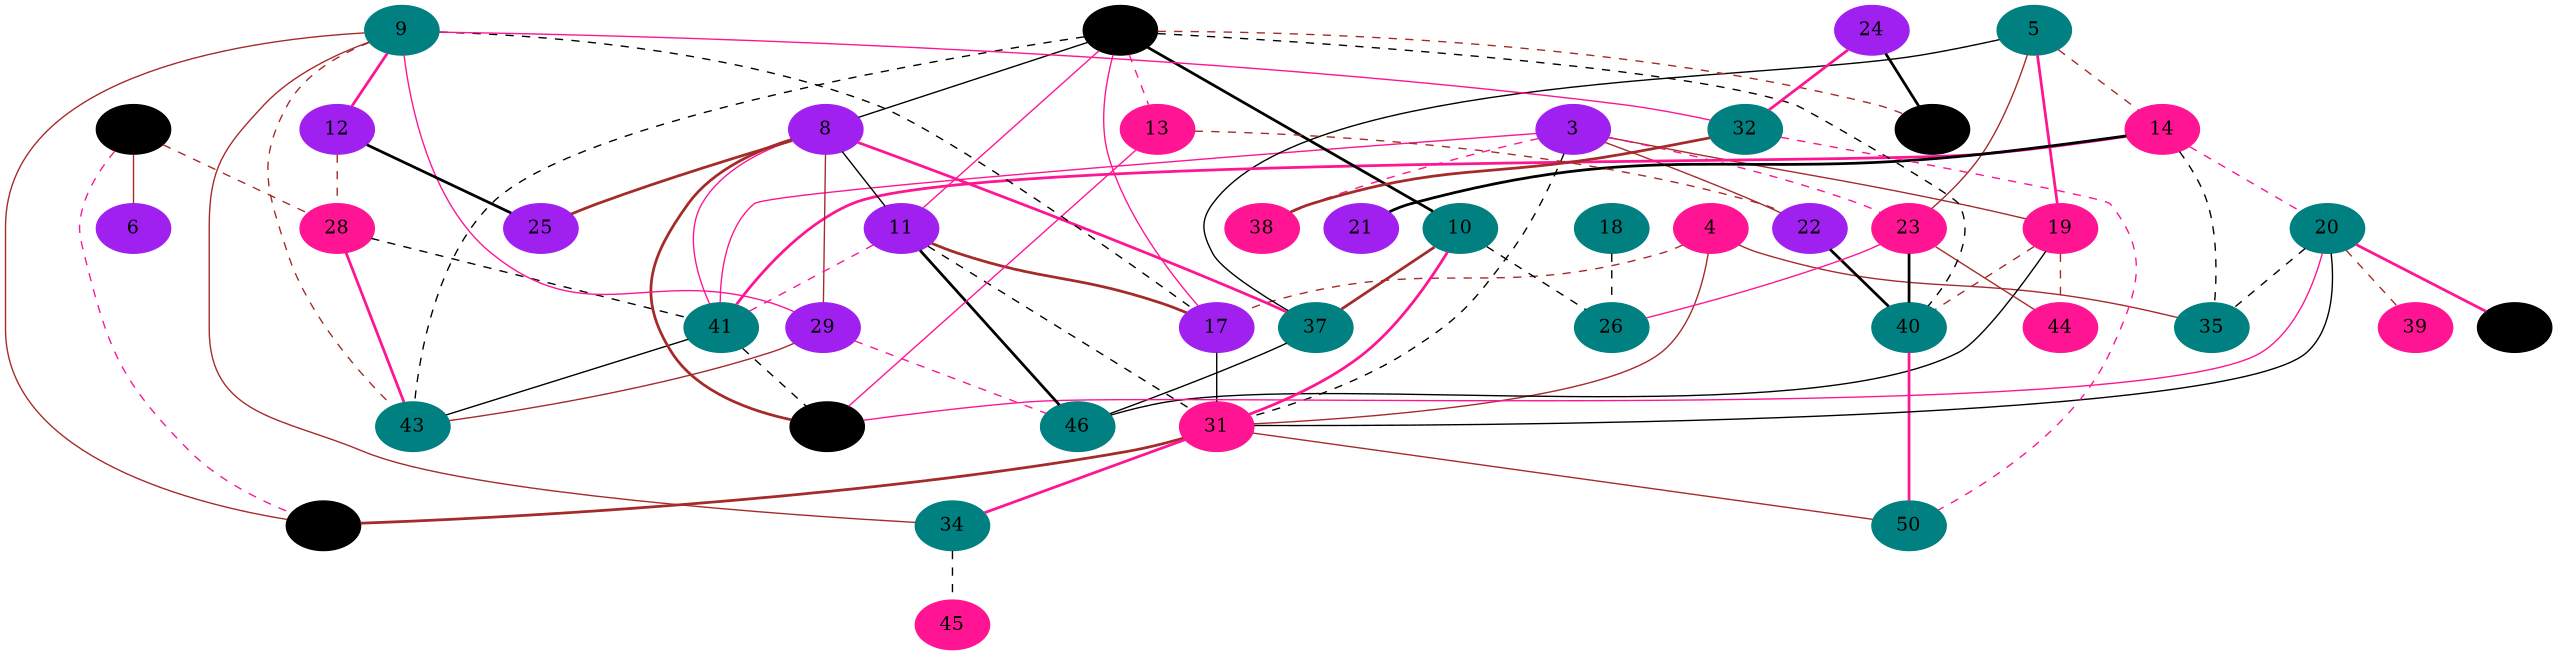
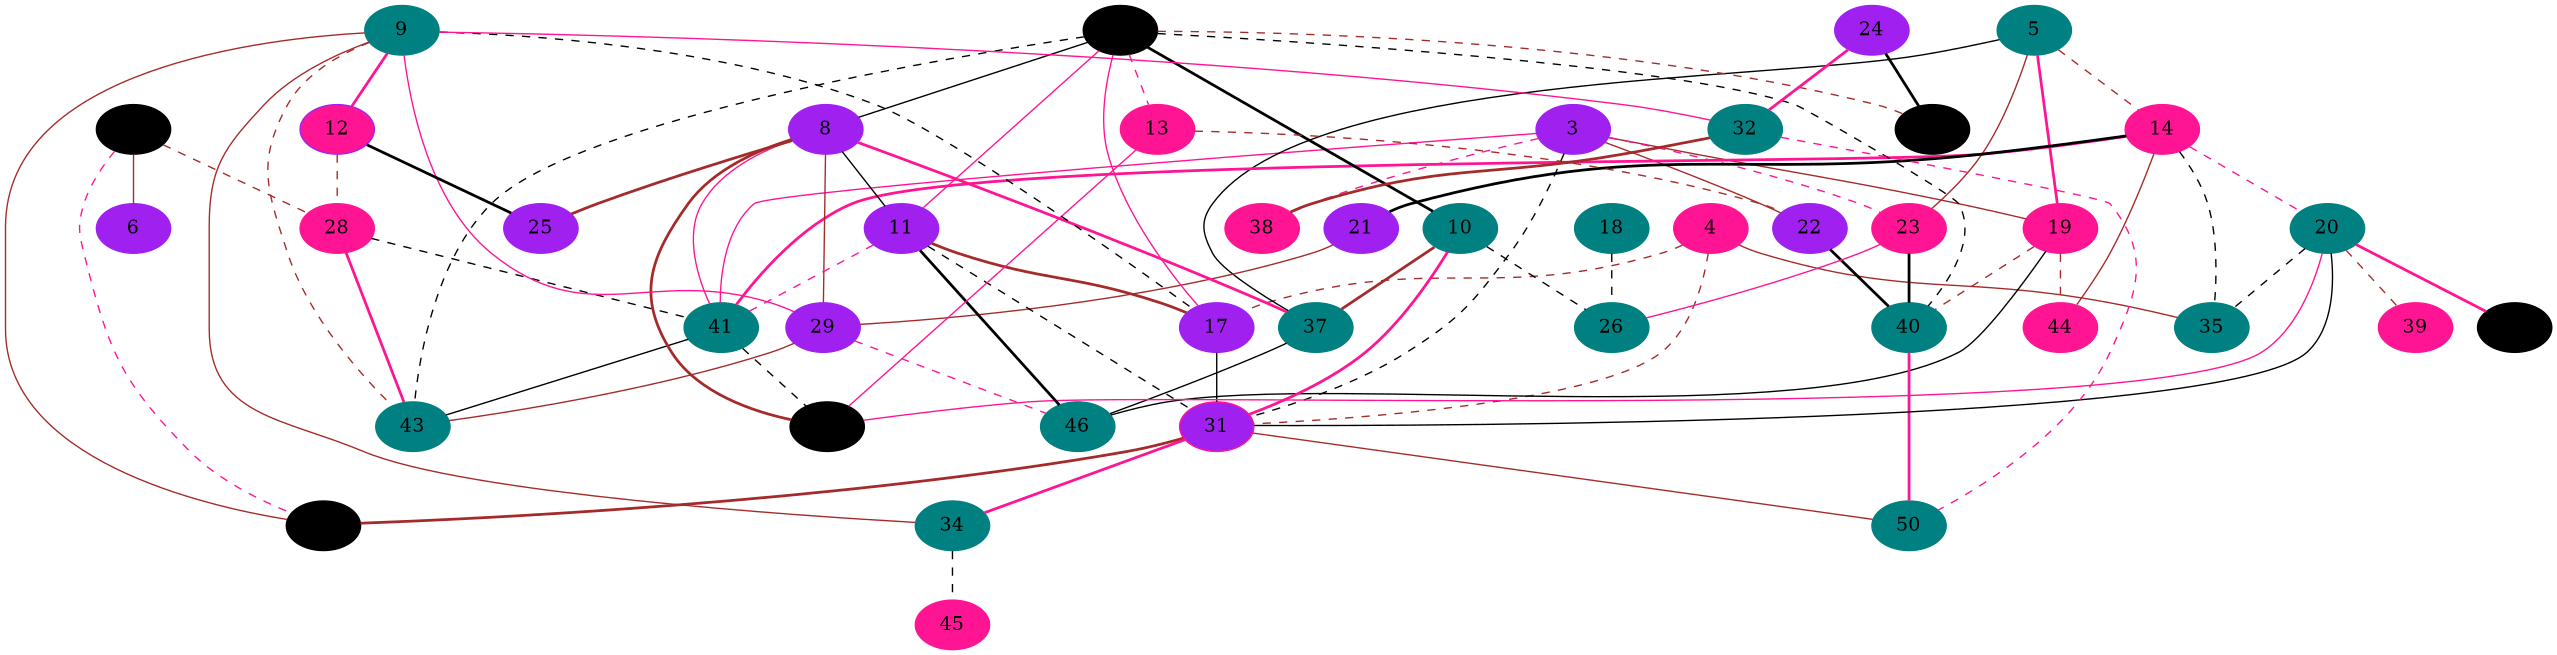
node "12": fillcolor purple -> deeppink
edge "23" -- "44": now "14" -- "44"
edge "21" -- "29": added
edge "4" -- "31": style solid -> dashed
node "31": fillcolor deeppink -> purple
